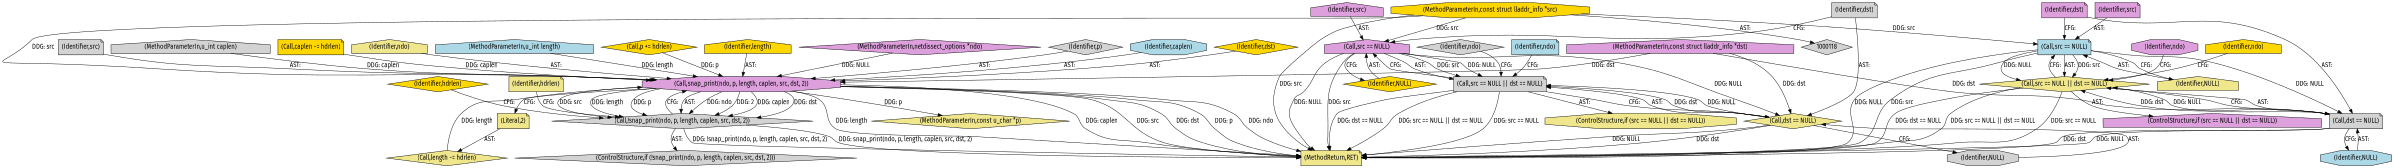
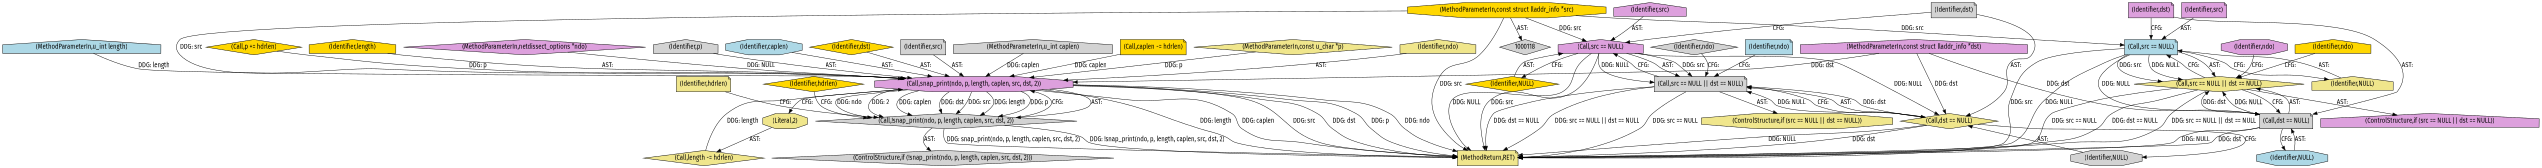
node "(Identifier,p)": shape diamond -> house
edge "(Call,snap_print(ndo, p, length, caplen, src, dst, 2))" -> "(MethodParameterIn,const u_char *p)": reversed
node "(Literal,2)": shape note -> octagon
